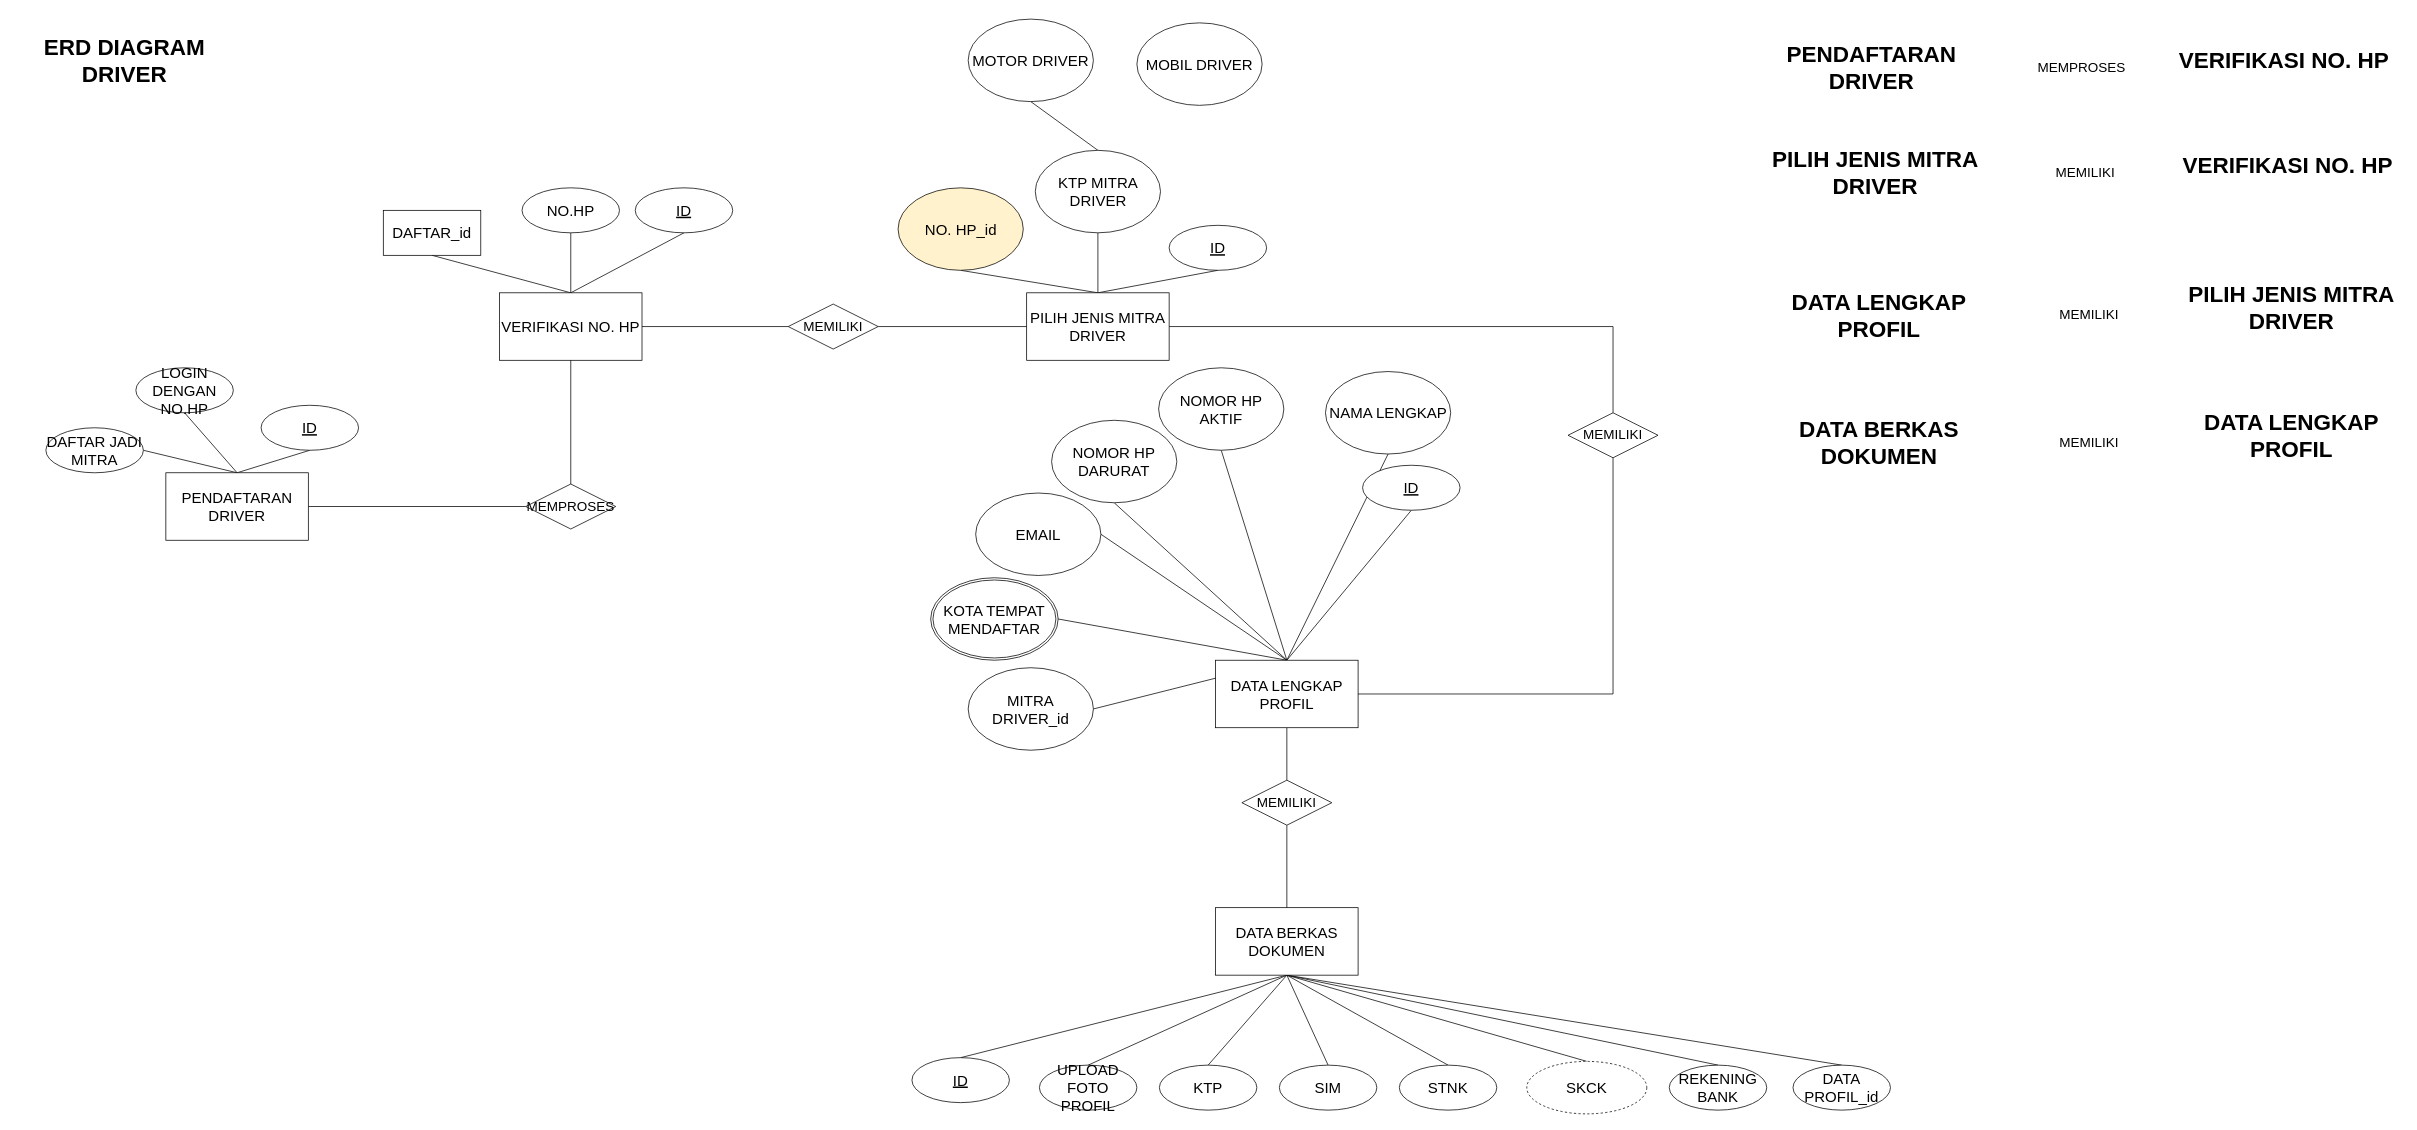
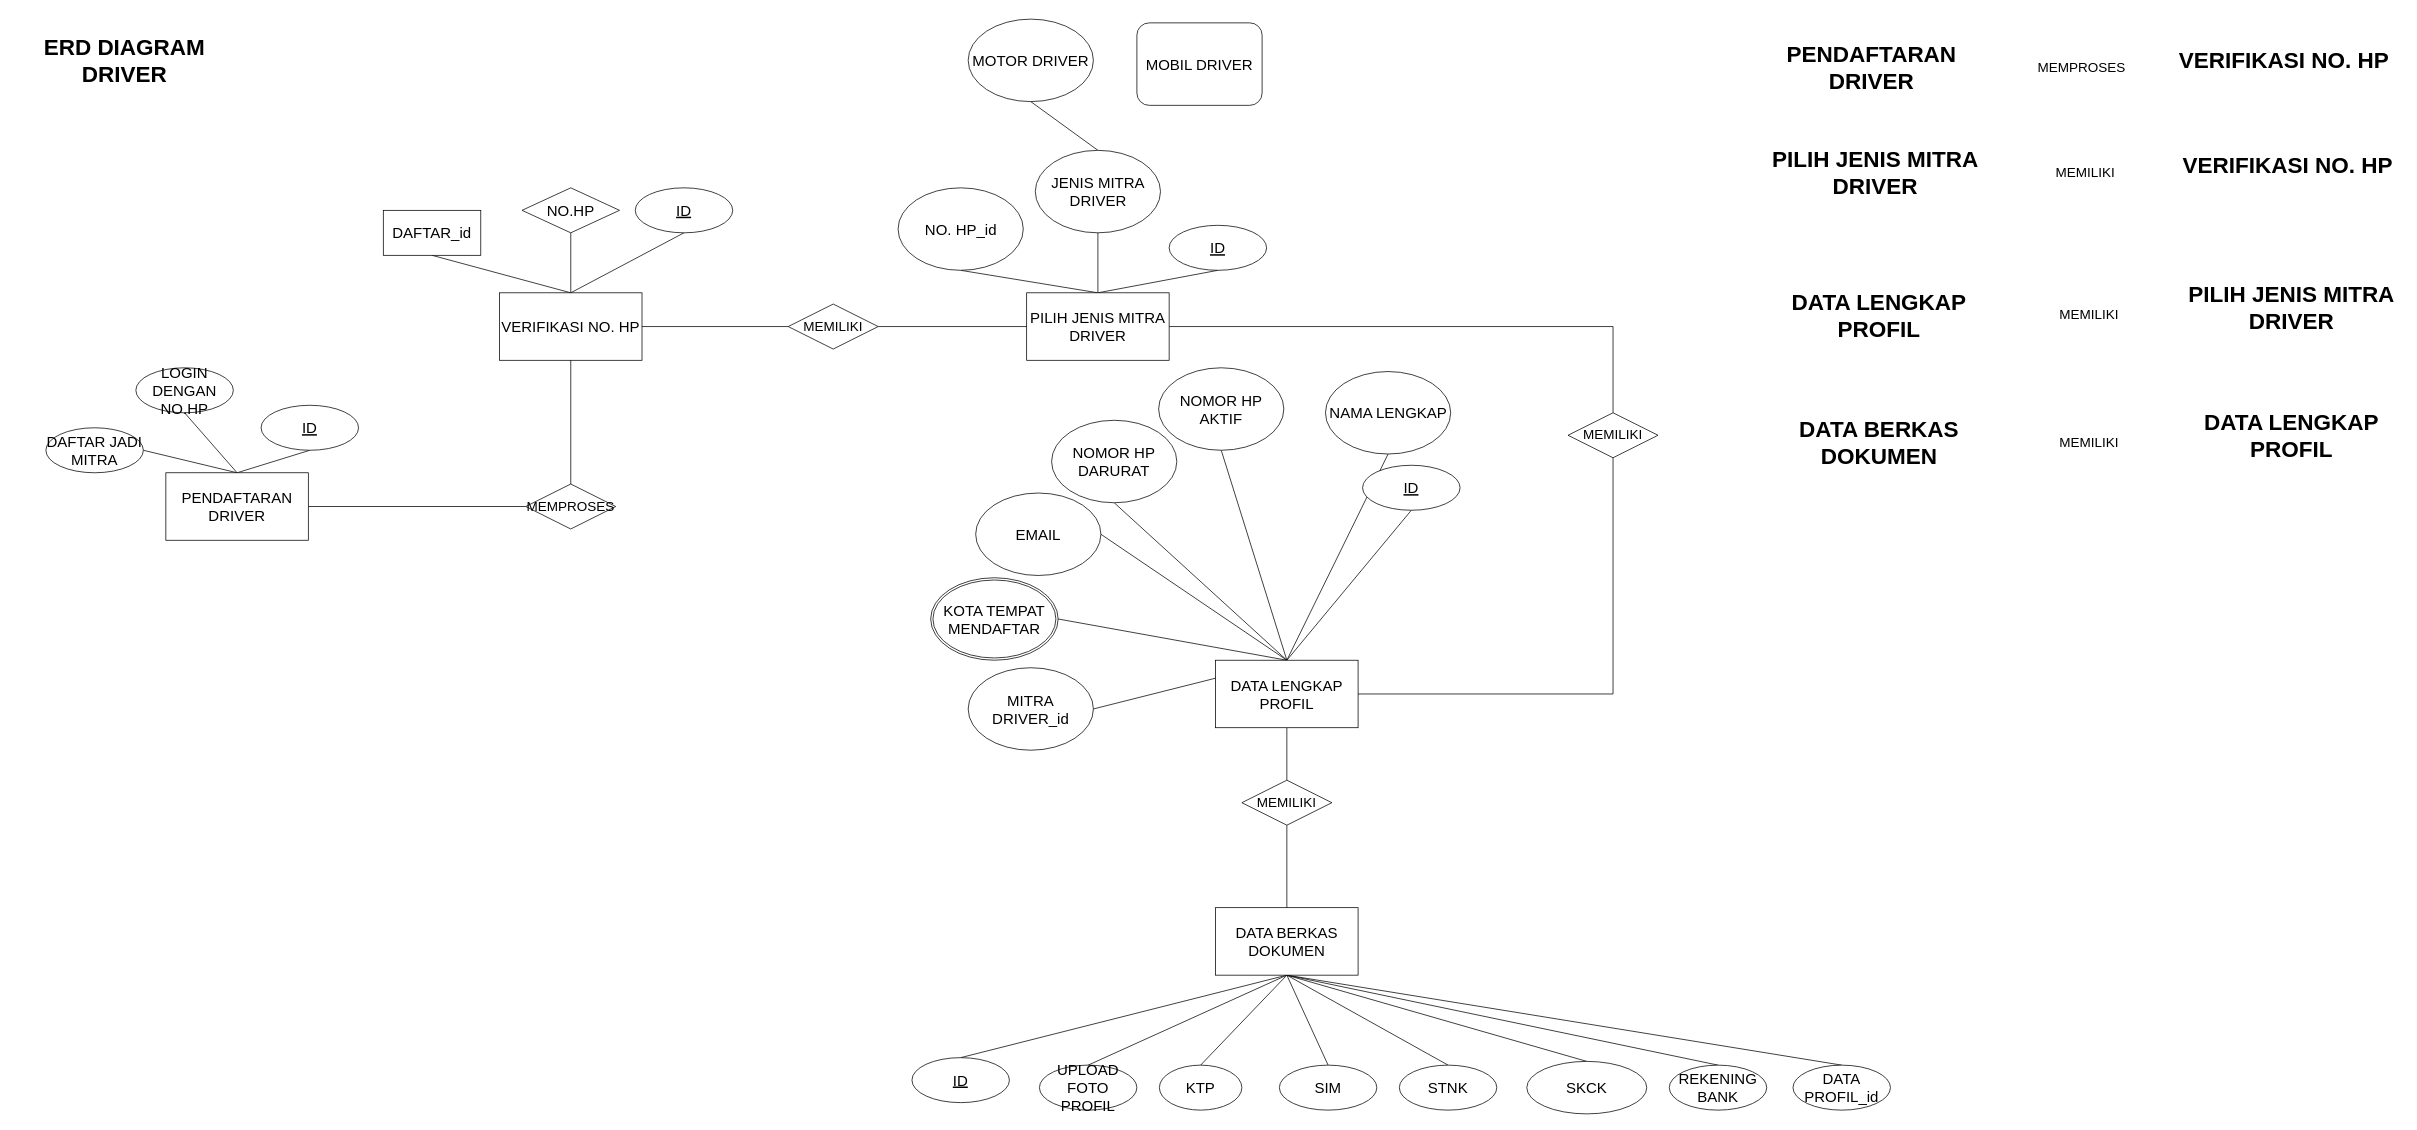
node "MOBIL DRIVER": shape ellipse -> rounded rectangle
node "KTP MITRA DRIVER": label "KTP MITRA DRIVER" -> "JENIS MITRA DRIVER"
node "NO.HP": shape ellipse -> diamond
node "NO. HP_id": fillcolor #fff2cc -> #ffffff
node "KTP": size 98x45 -> 83x45
node "SKCK": style dashed -> solid
